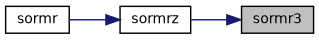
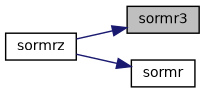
edge "sormr" -> "sormrz": reversed
